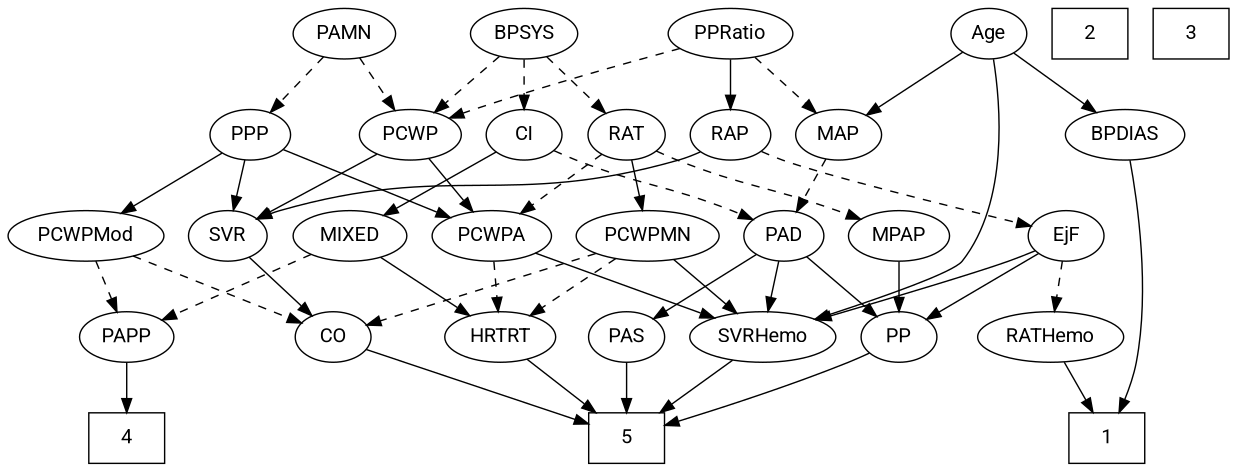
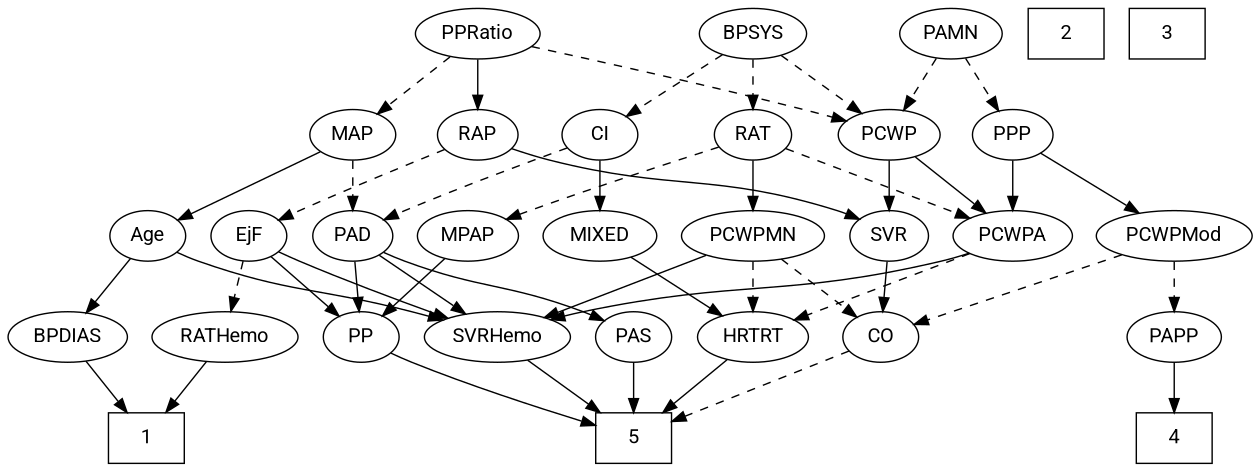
edge "Age" -> "MAP": reversed
edge "PPP" -> "SVR": removed
edge "MIXED" -> "PAPP": removed
edge "CO" -> "5": style solid -> dashed
